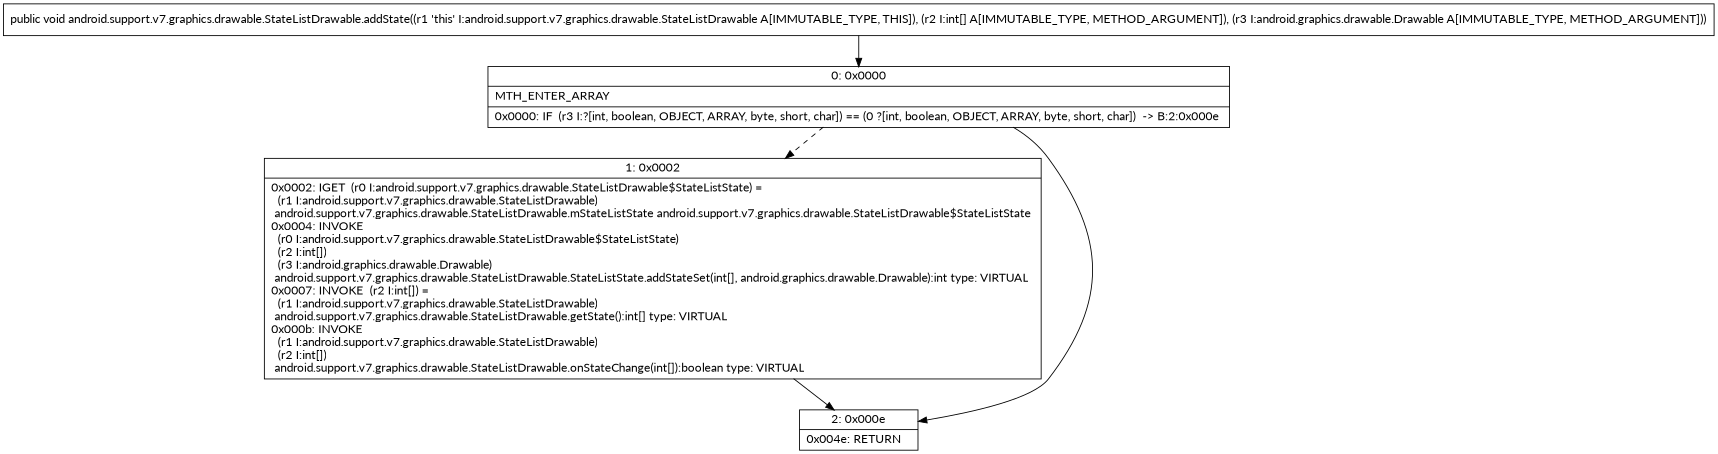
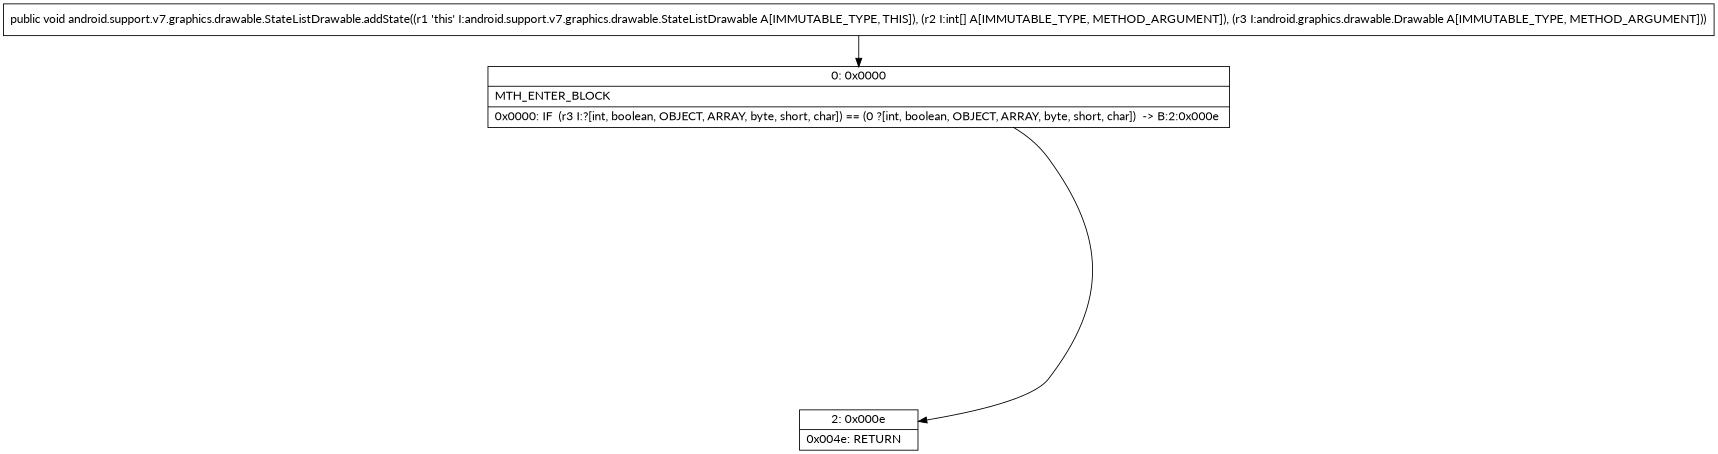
node "0: 0x0000": text "MTH_ENTER_ARRAY" -> "MTH_ENTER_BLOCK"
node "1: 0x0002": removed
